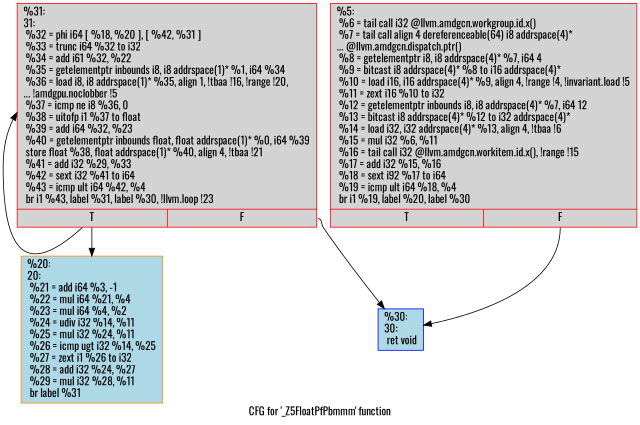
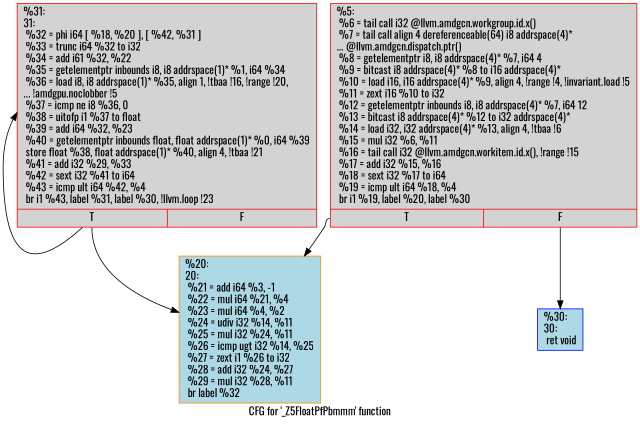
node "%5:": text "%18 = sext i92 %17 to i64" -> "%18 = sext i32 %17 to i64"
edge "%5:" -> "%20:": added
edge "%31:" -> "%30:": removed
node "%20:": text "br label %31" -> "br label %32"
